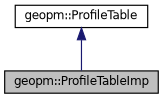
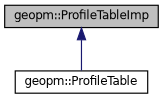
edge "geopm::ProfileTableImp" -> "geopm::ProfileTable": reversed
